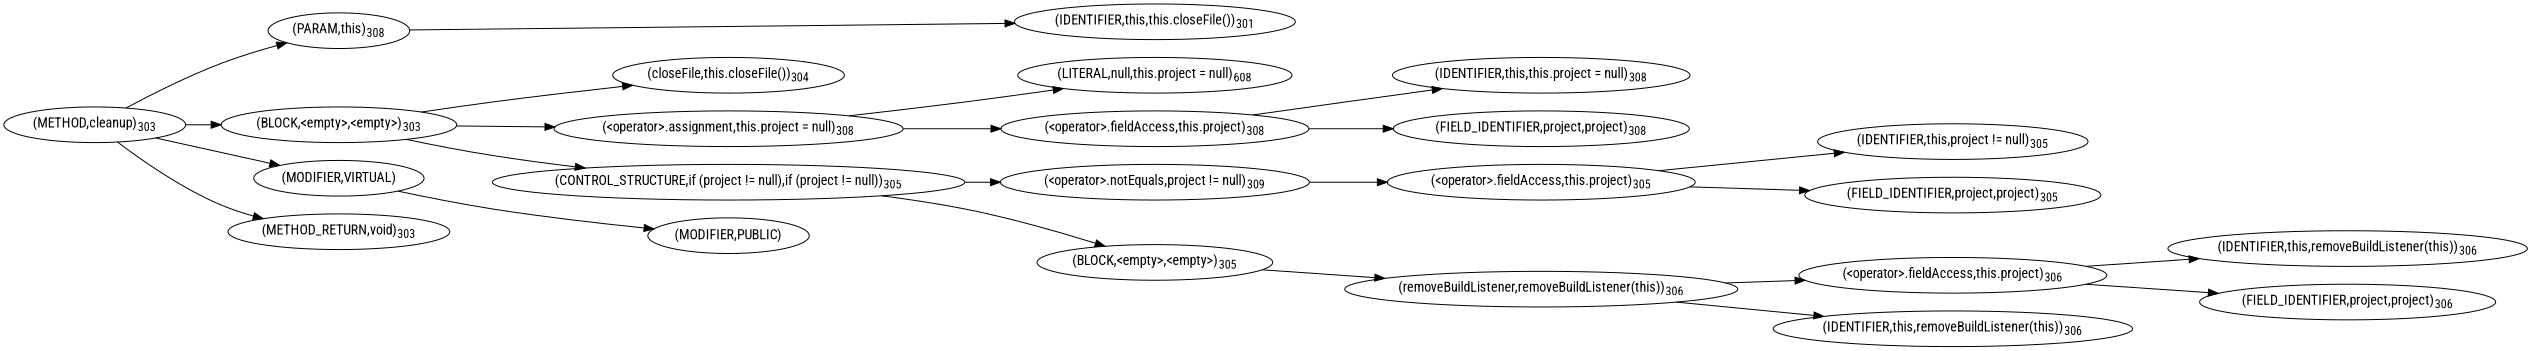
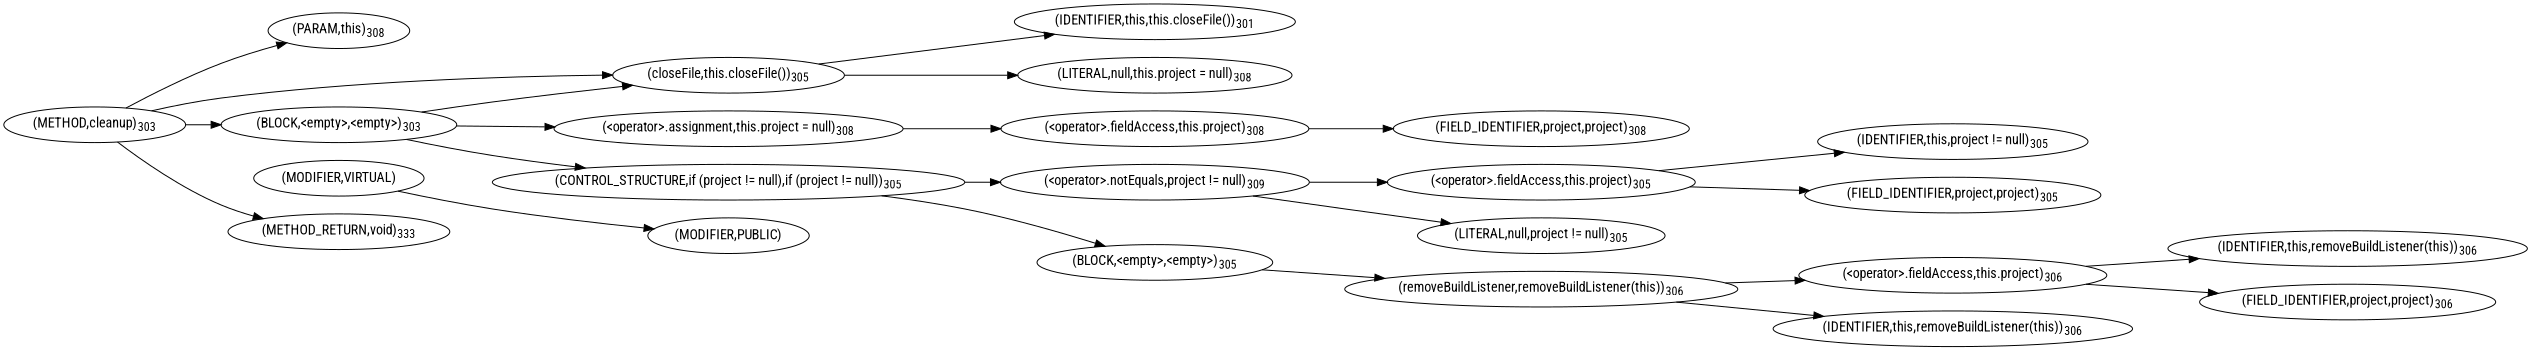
edge "(PARAM,this)" -> "(IDENTIFIER,this,this.closeFile())": now "(closeFile,this.closeFile())" -> "(IDENTIFIER,this,this.closeFile())"
node "(closeFile,this.closeFile())": text "304" -> "305"
node "(LITERAL,null,this.project = null)": text "608" -> "308"
node "(IDENTIFIER,this,this.project = null)": removed
edge "(<operator>.assignment,this.project = null)" -> "(LITERAL,null,this.project = null)": now "(closeFile,this.closeFile())" -> "(LITERAL,null,this.project = null)"
edge "(METHOD,cleanup)" -> "(MODIFIER,VIRTUAL)": now "(METHOD,cleanup)" -> "(closeFile,this.closeFile())"
node "(METHOD_RETURN,void)": text "303" -> "333"
node "(LITERAL,null,project != null)": added
